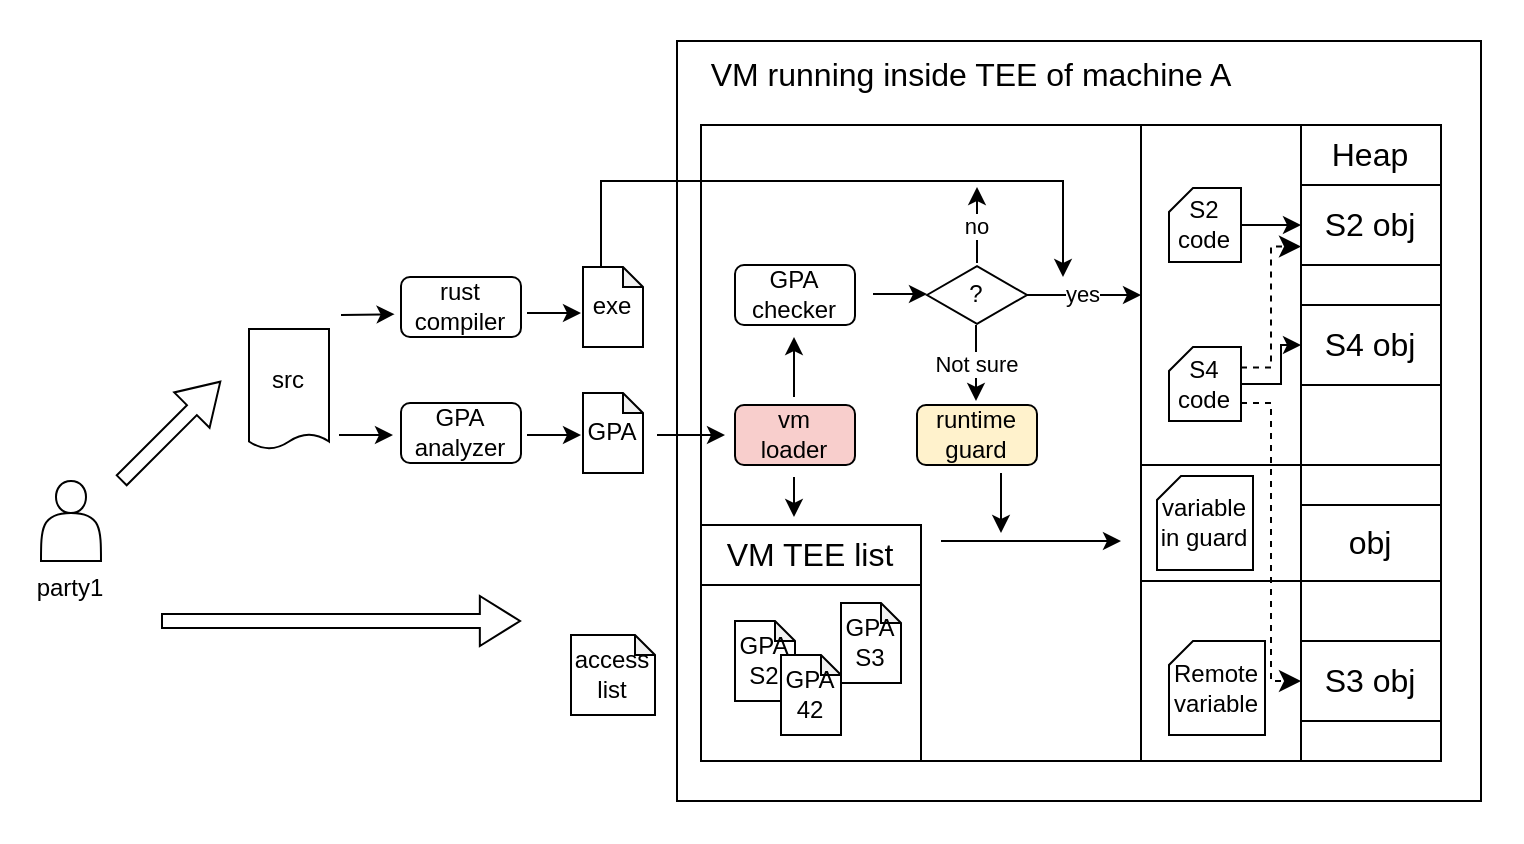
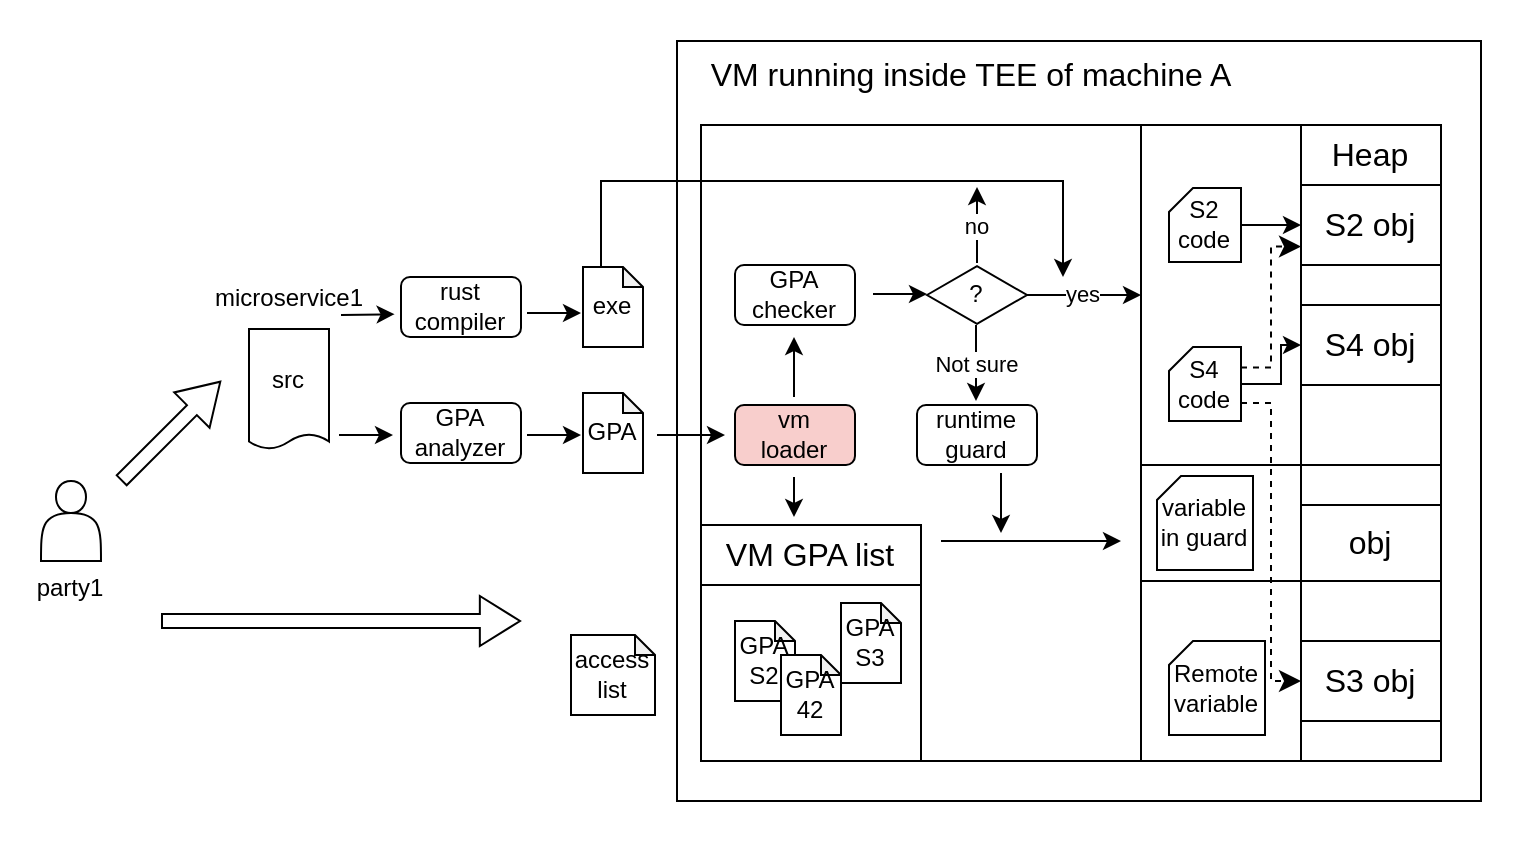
node "microservice1": added
node "runtime guard": fillcolor #fff2cc -> #ffffff
node "VM TEE list": label "VM TEE list" -> "VM GPA list"
